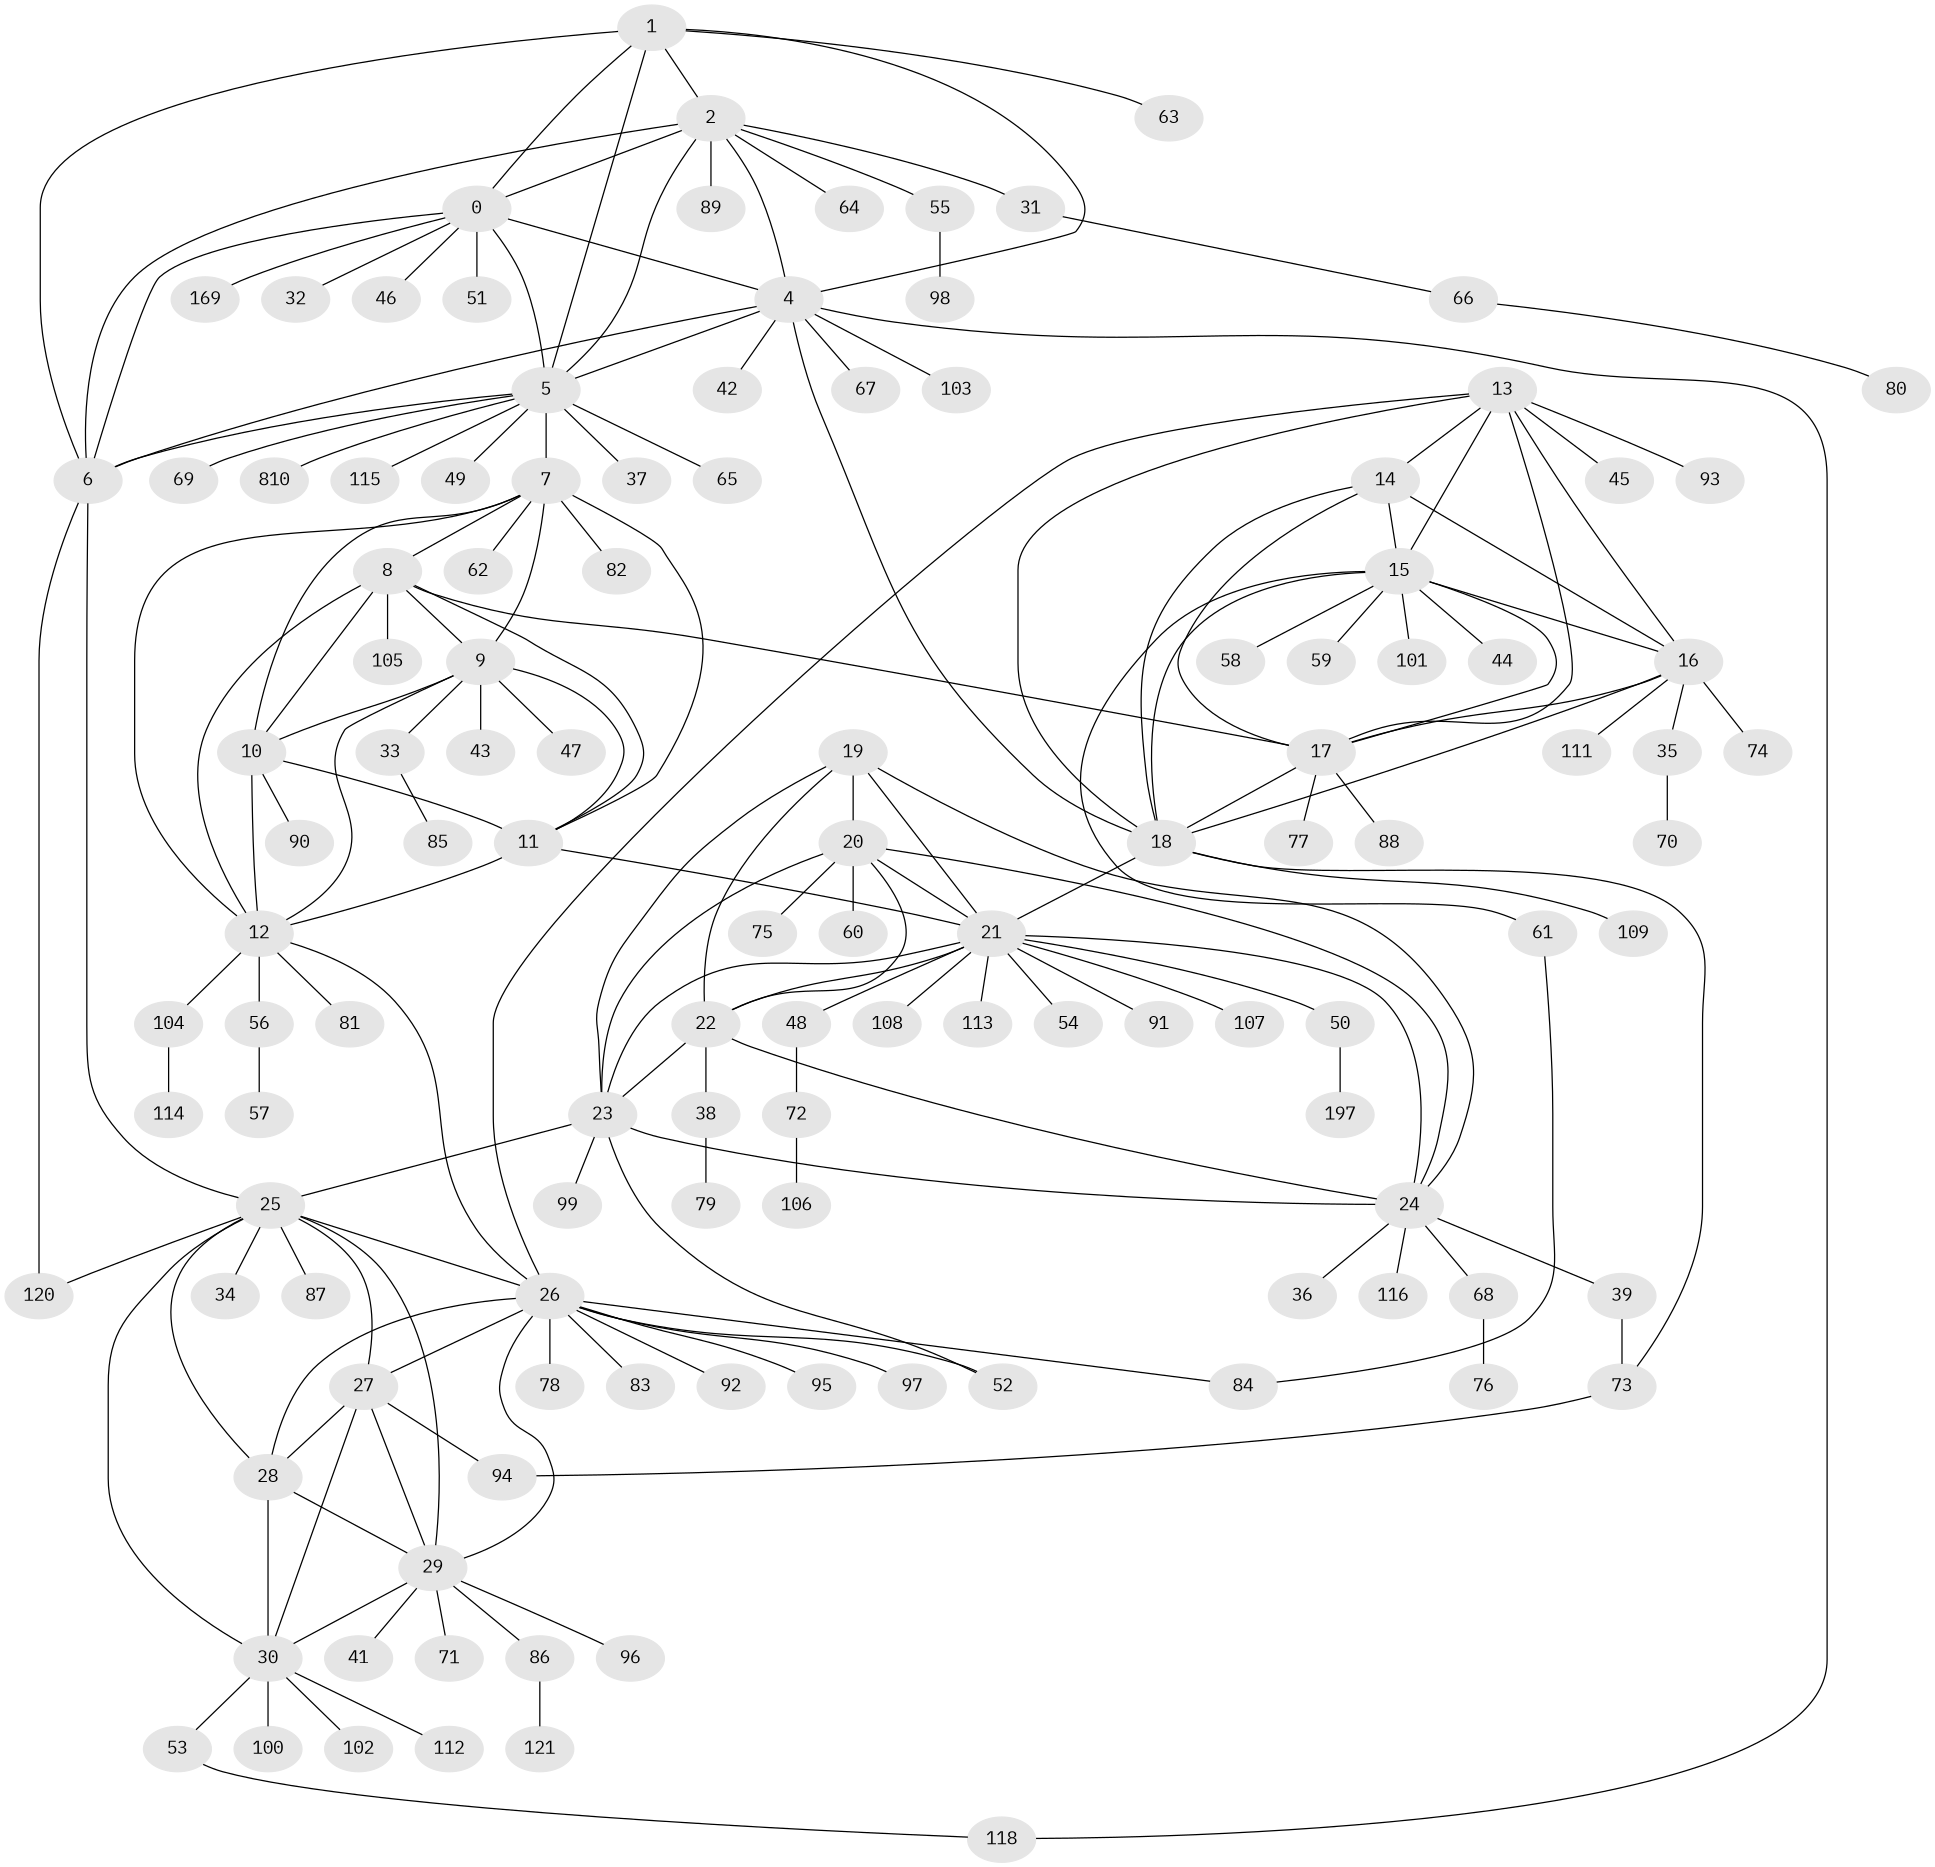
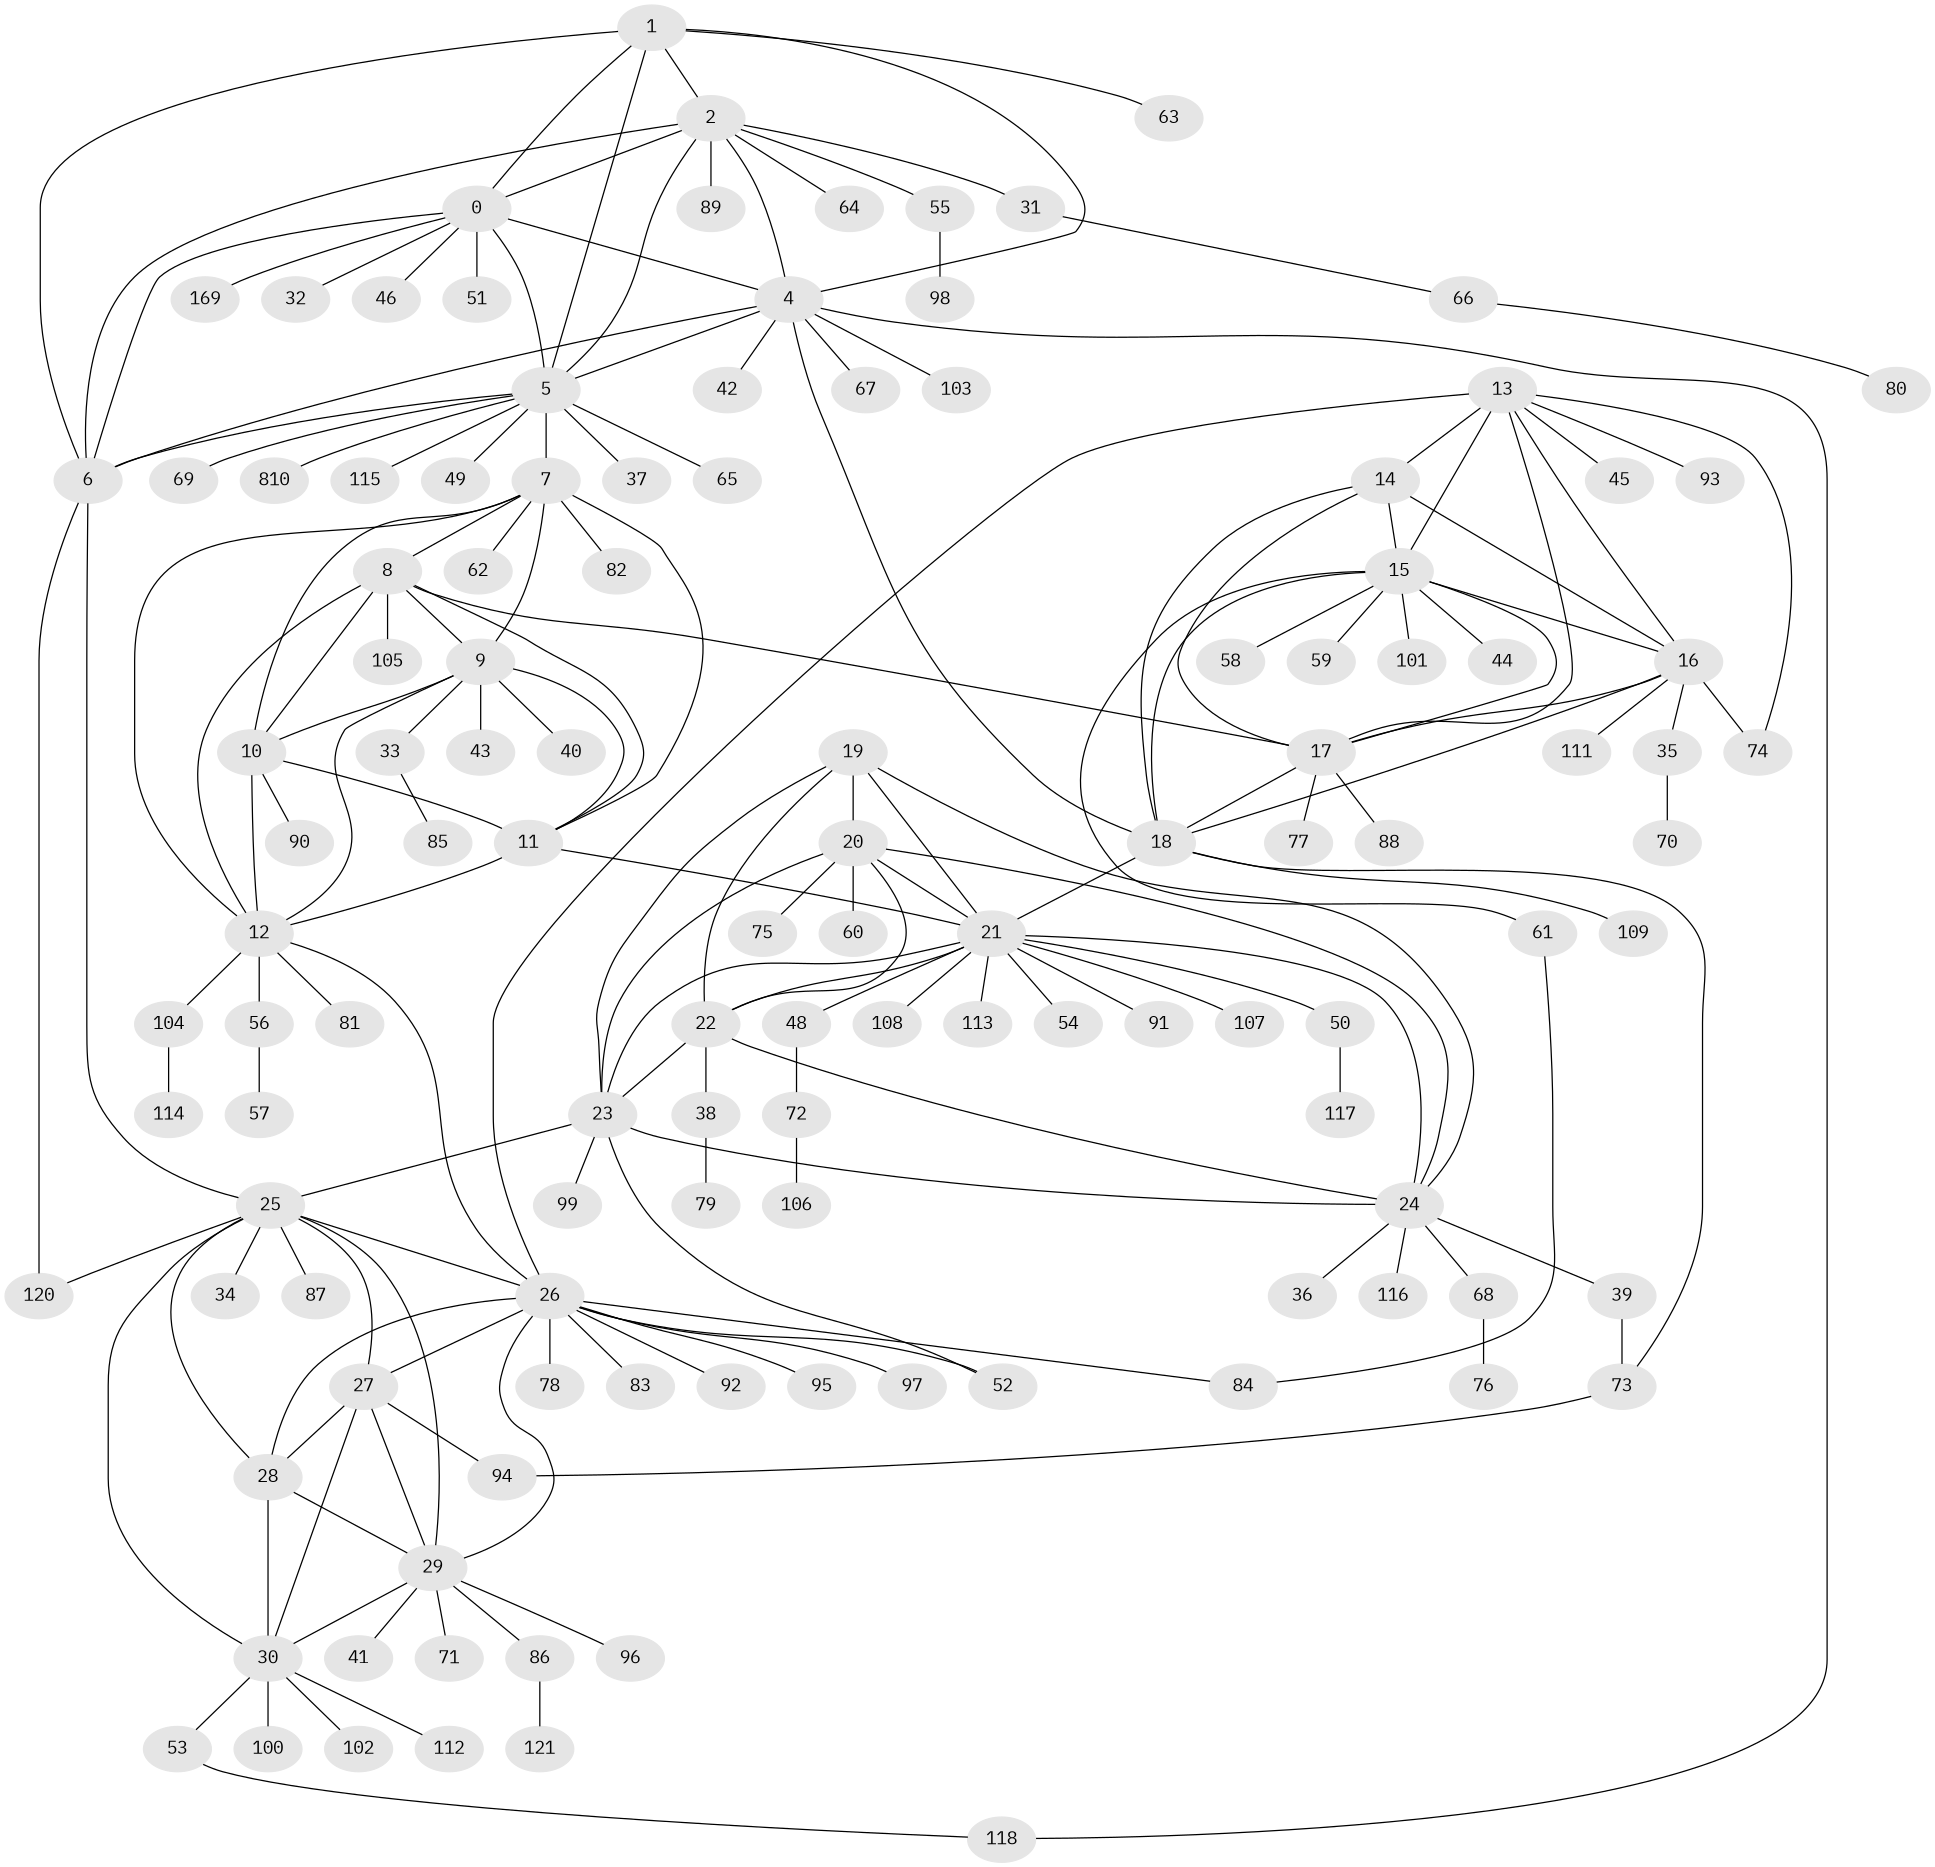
edge "13" -- "18": now "13" -- "74"
node "47": label "47" -> "40"
node "197": label "197" -> "117"
